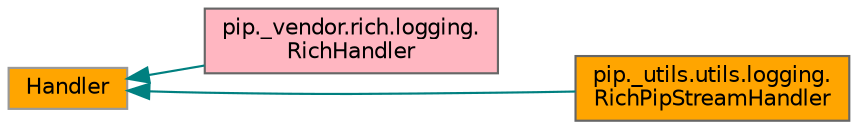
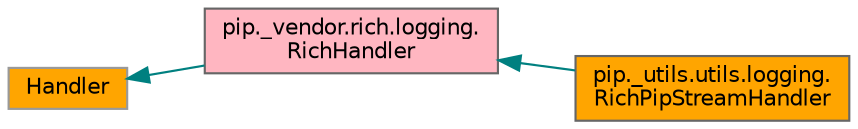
edge "pip._utils.utils.logging. RichPipStreamHandler" -> "Handler": now "pip._utils.utils.logging. RichPipStreamHandler" -> "pip._vendor.rich.logging. RichHandler"
